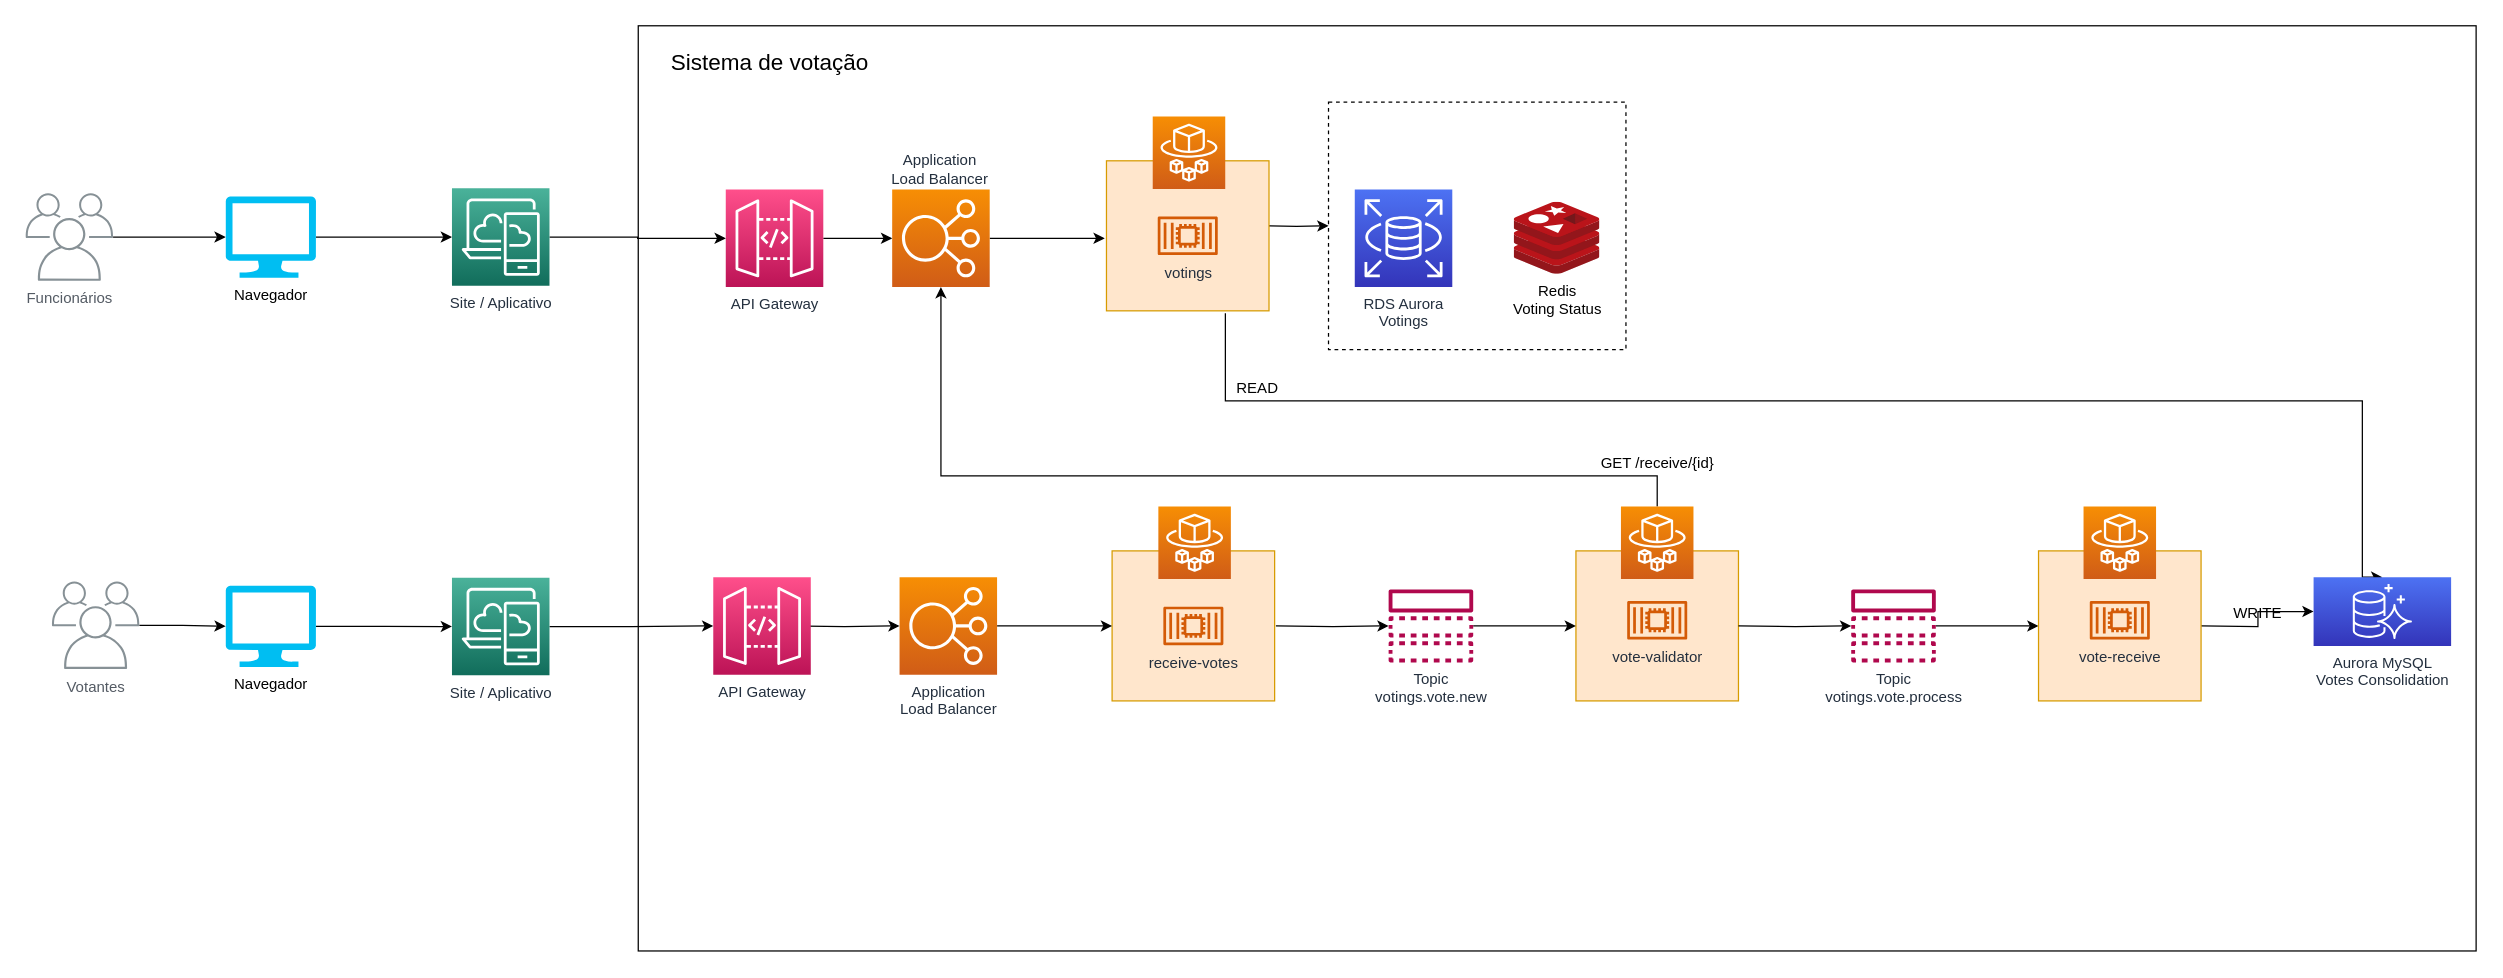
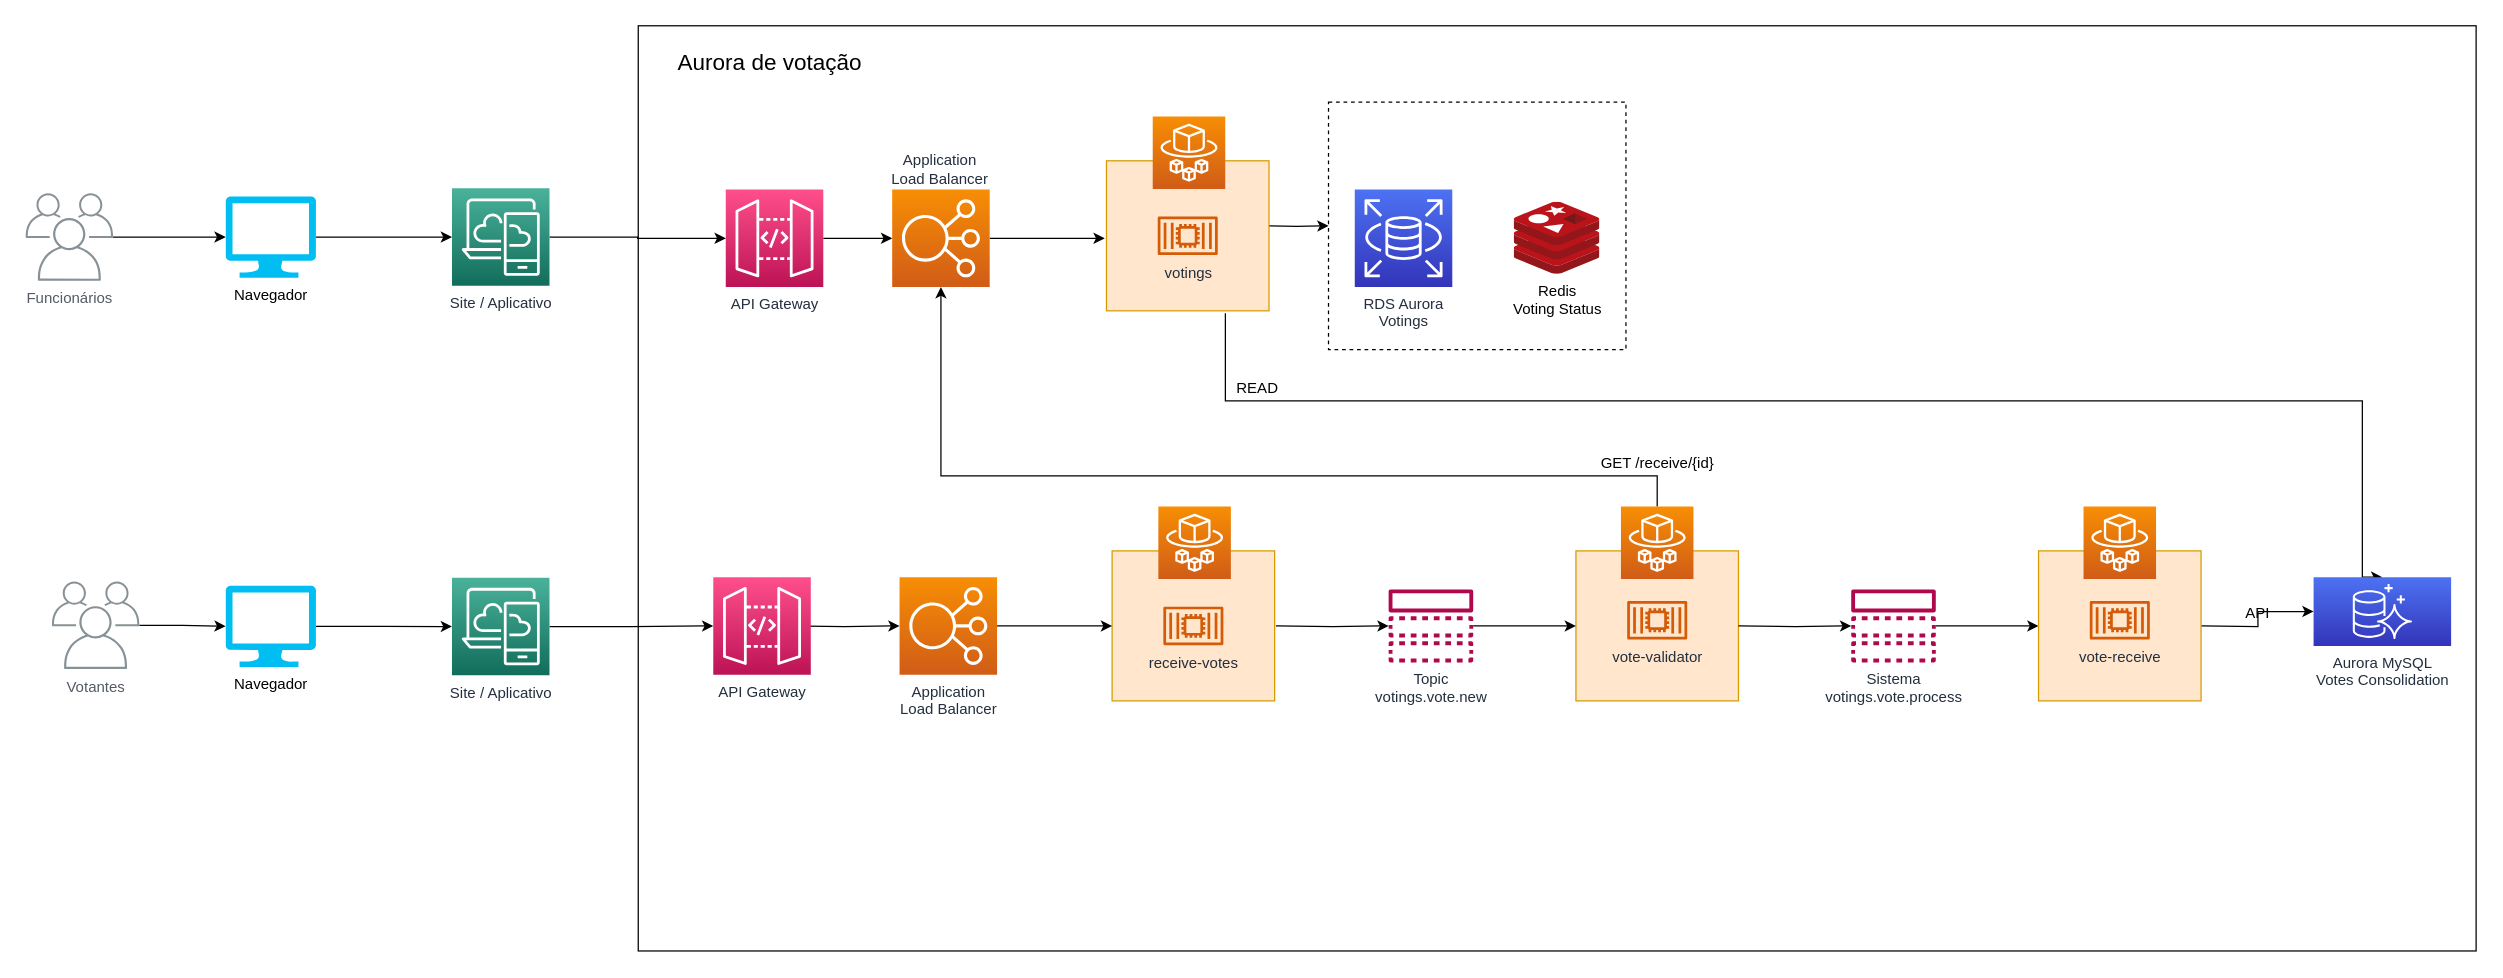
node "Sistema de votação": label "Sistema de votação" -> "Aurora de votação"
node "WRITE": label "WRITE" -> "API"
node "Topic votings.vote.process": label "Topic votings.vote.process" -> "Sistema votings.vote.process"
